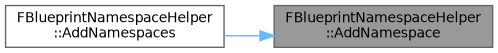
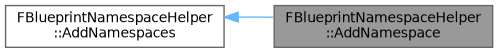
edge "FBlueprintNamespaceHelper ::AddNamespaces" -> "FBlueprintNamespaceHelper ::AddNamespace": reversed
